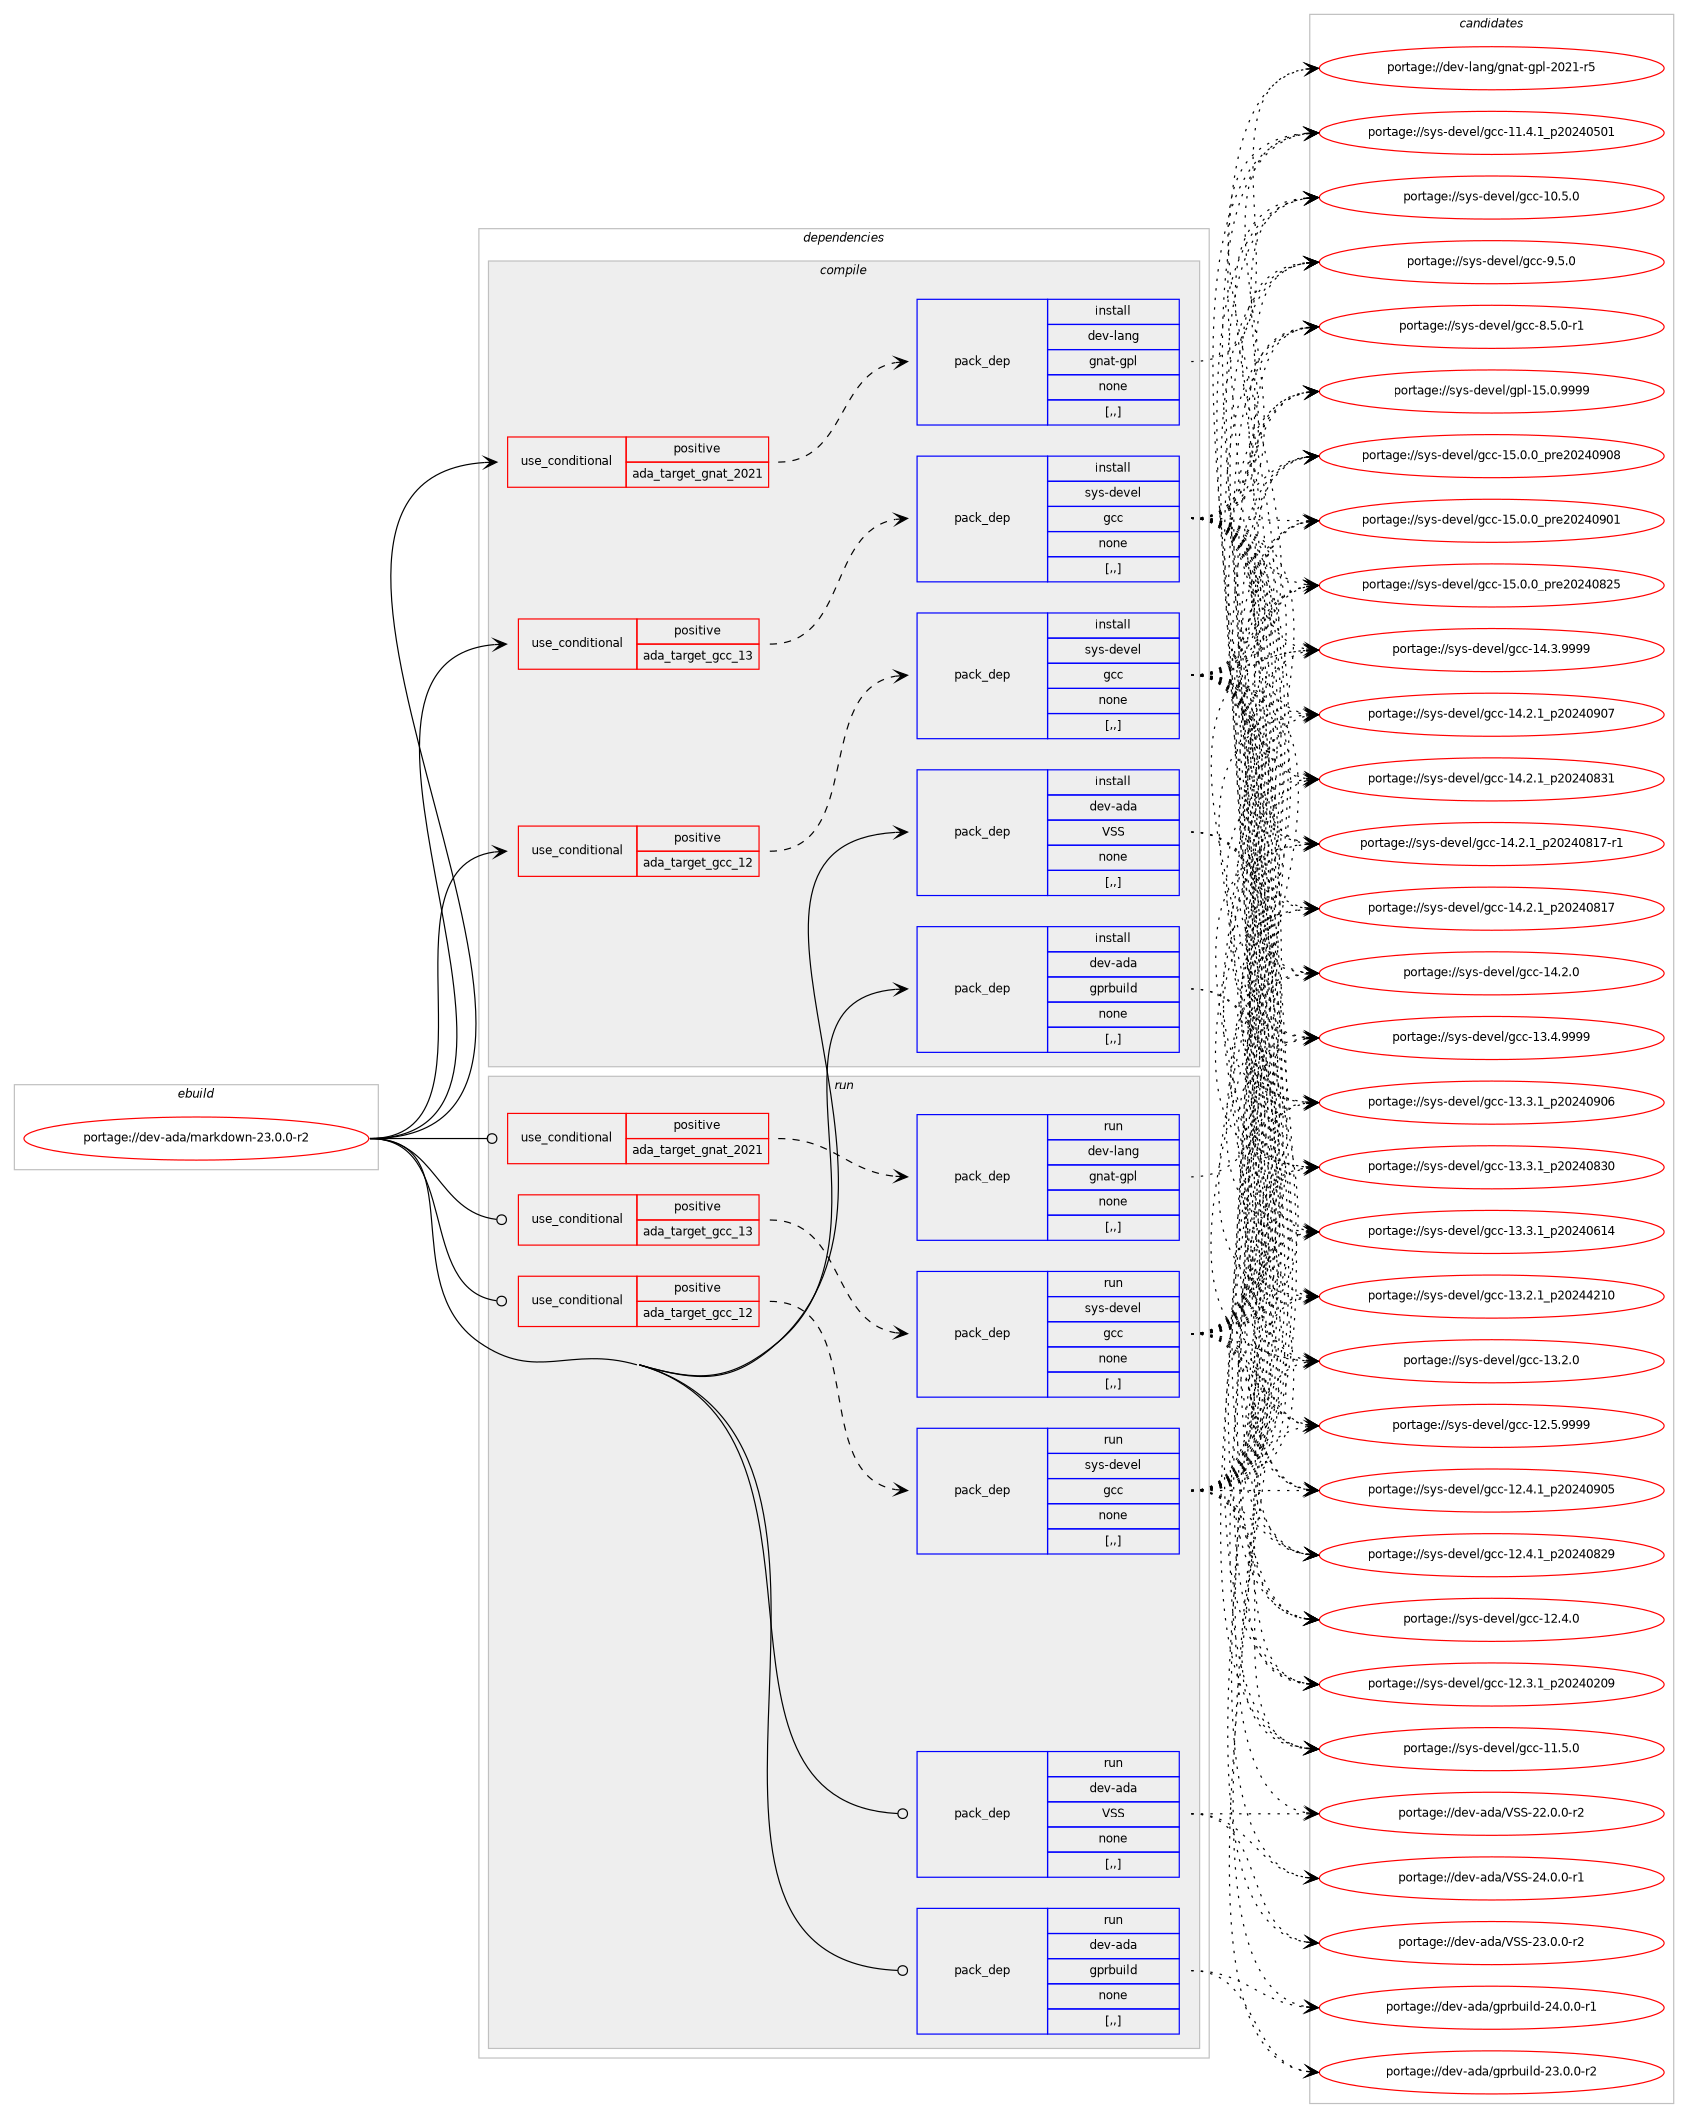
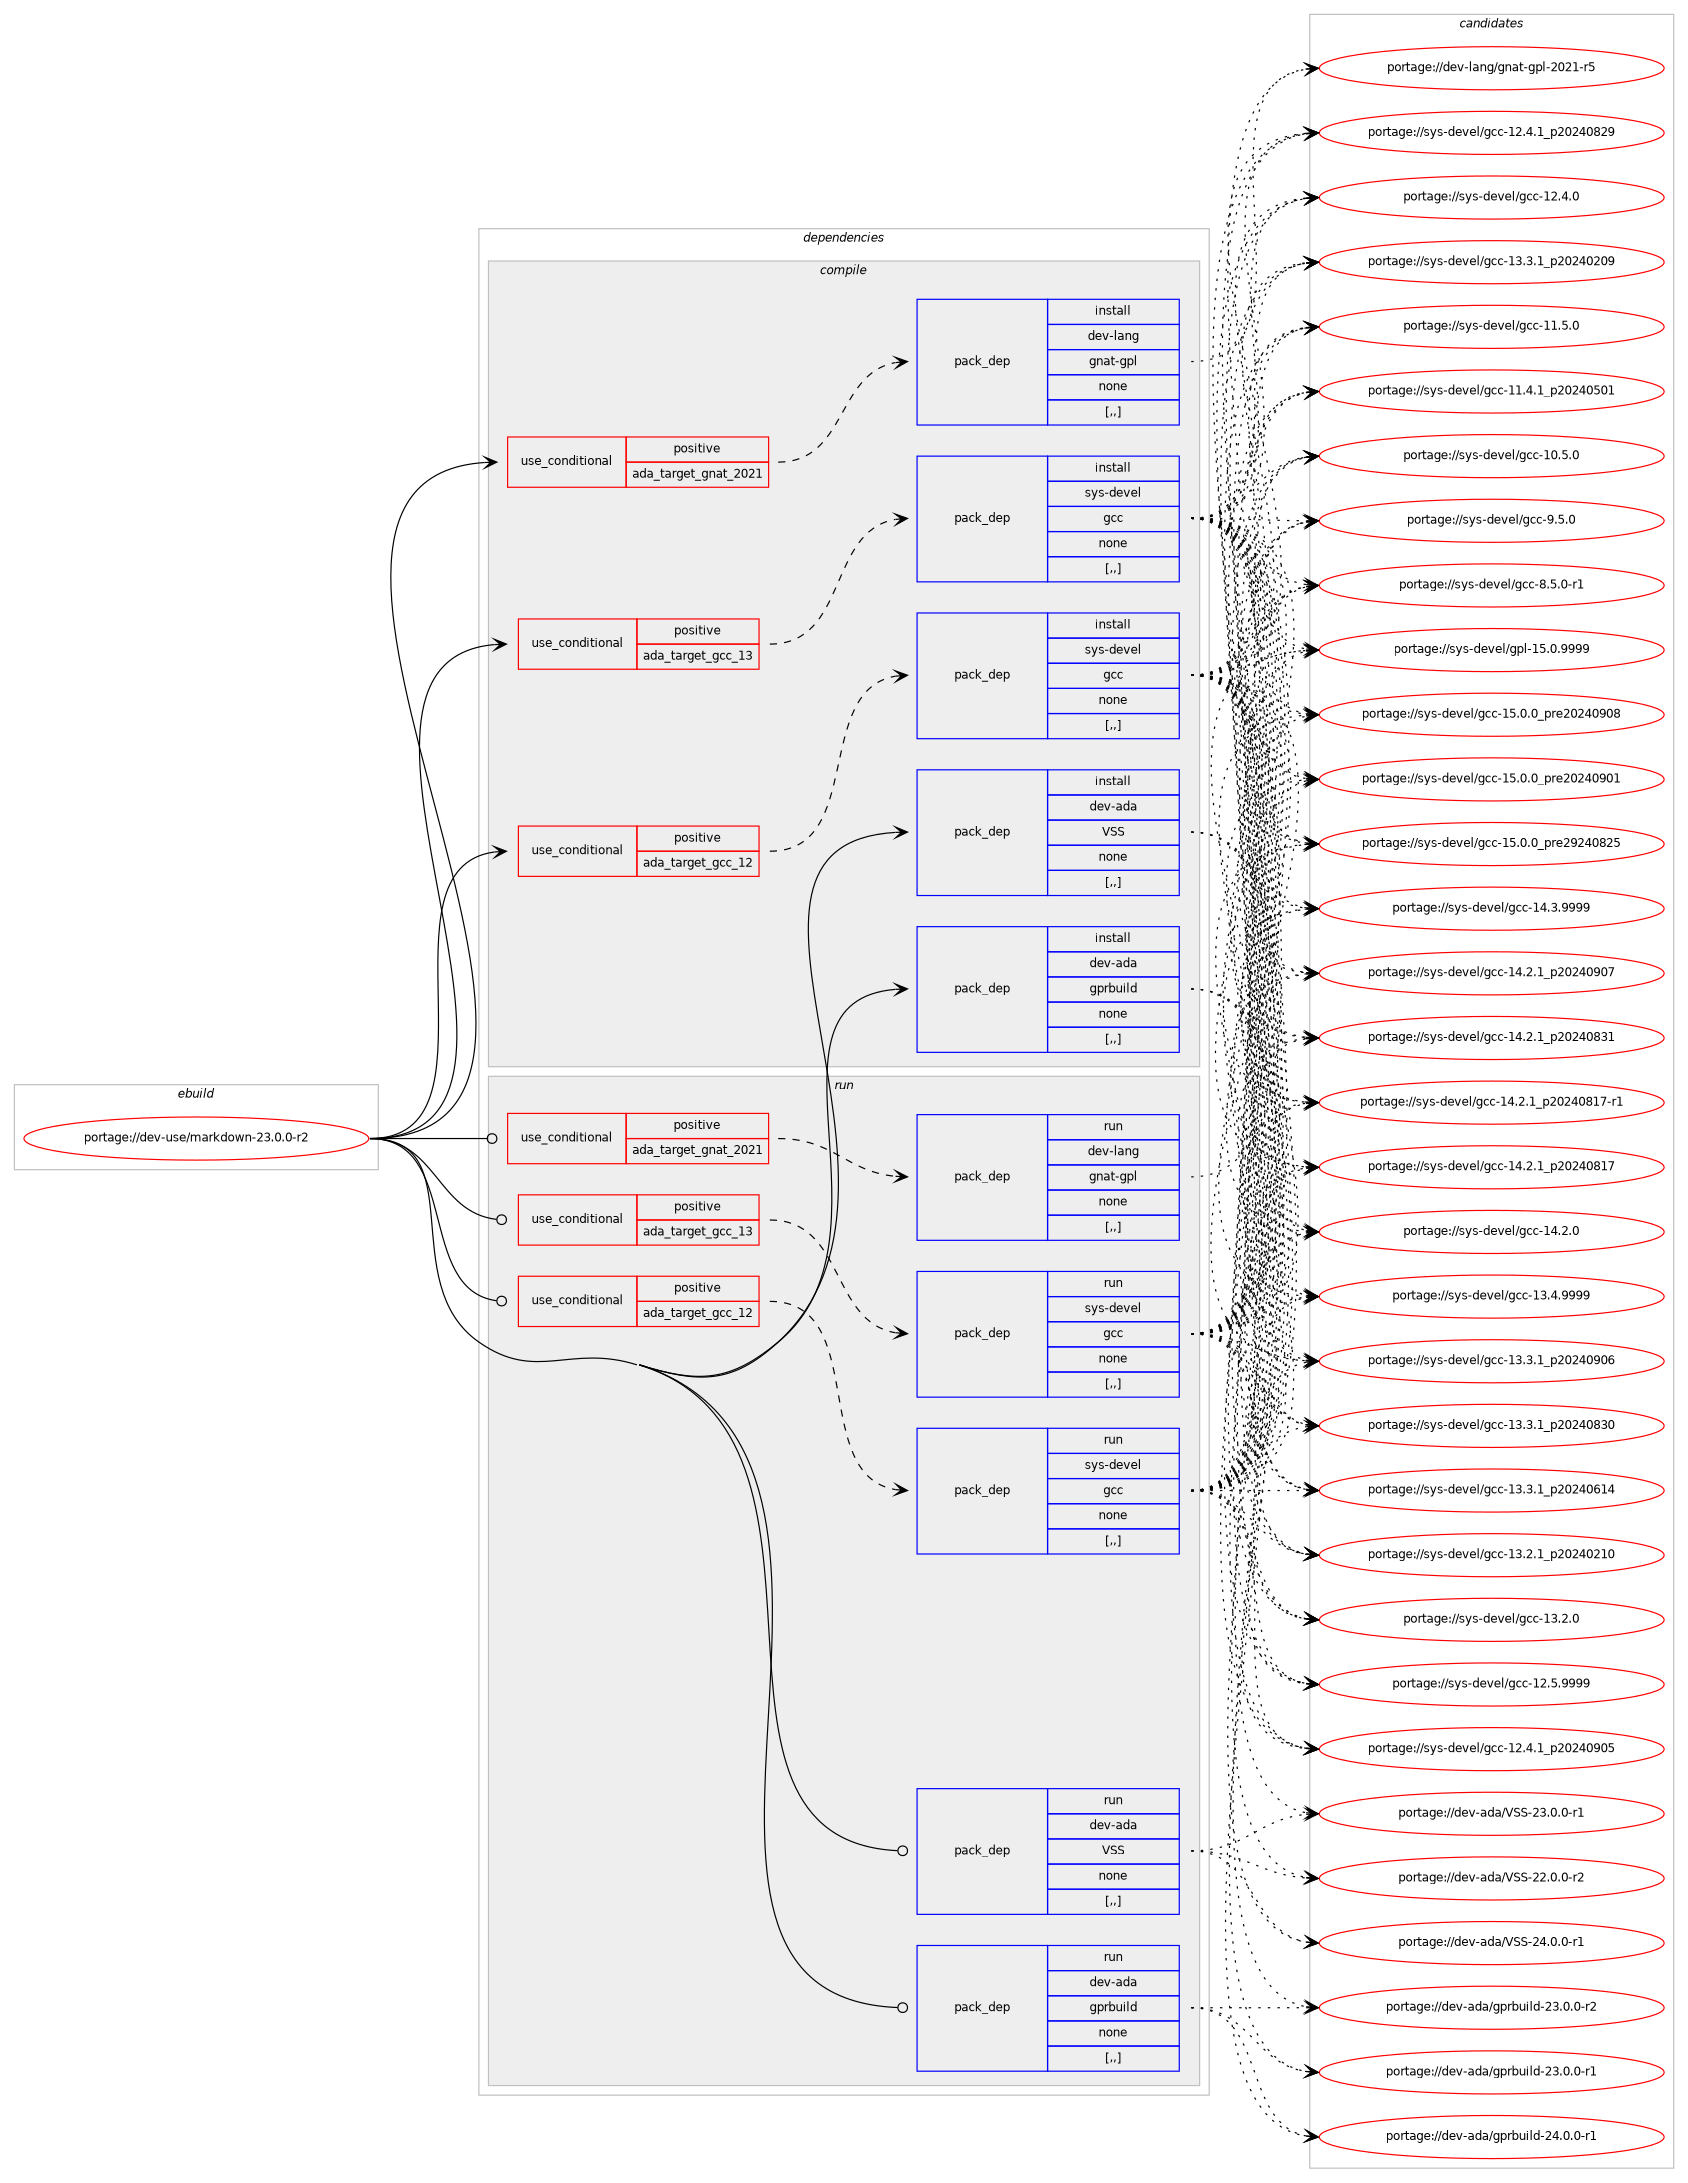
node "portage://sys-devel/gcc-15.0.0_pre20240825": label "portage://sys-devel/gcc-15.0.0_pre20240825" -> "portage://sys-devel/gcc-15.0.0_pre29240825"
node "portage://dev-ada/markdown-23.0.0-r2": label "portage://dev-ada/markdown-23.0.0-r2" -> "portage://dev-use/markdown-23.0.0-r2"
node "portage://sys-devel/gcc-13.2.1_p20244210": label "portage://sys-devel/gcc-13.2.1_p20244210" -> "portage://sys-devel/gcc-13.2.1_p20240210"
node "portage://sys-devel/gcc-12.3.1_p20240209": label "portage://sys-devel/gcc-12.3.1_p20240209" -> "portage://sys-devel/gcc-13.3.1_p20240209"
node "portage://dev-ada/VSS-23.0.0-r2": label "portage://dev-ada/VSS-23.0.0-r2" -> "portage://dev-ada/VSS-23.0.0-r1"
node "portage://dev-ada/gprbuild-23.0.0-r1": added
